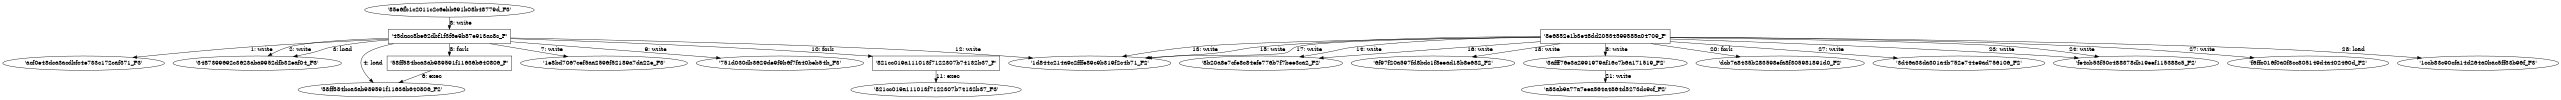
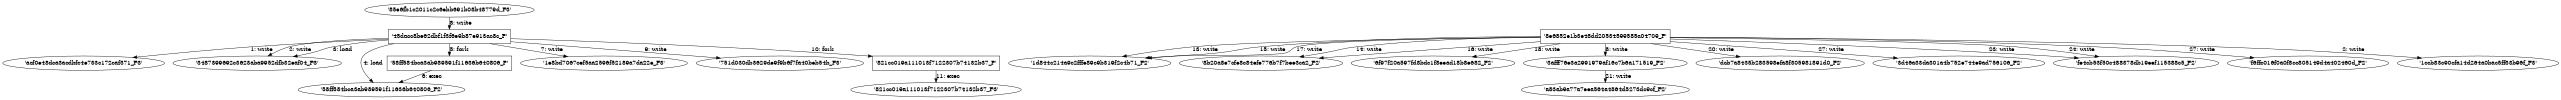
edge "'45dacc8be62dbf1f3f6e9b87e913ac8c_P'" -> "'1d844c214a9c2fffe89c9b319f2c4b71_F2'": removed, label "12: write"
edge "'8e6852e1b3e48dd20534599585a04709_P'" -> "'dcb7a8435b283598efa8f305981891d0_F2'": label "20: fork" -> "20: write"
edge "'8e6852e1b3e48dd20534599585a04709_P'" -> "'1ccb83c90cfa14d264a0bac5ff33b96f_F3'": label "28: load" -> "2: write"
